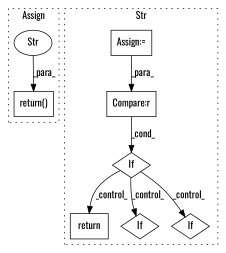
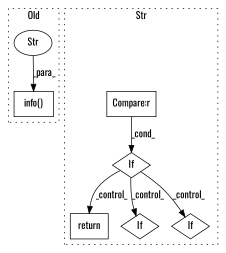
cluster "Assign": label "Assign" -> "Old"
node "Assign:=": removed
node "return()": label "return()" -> "info()"
